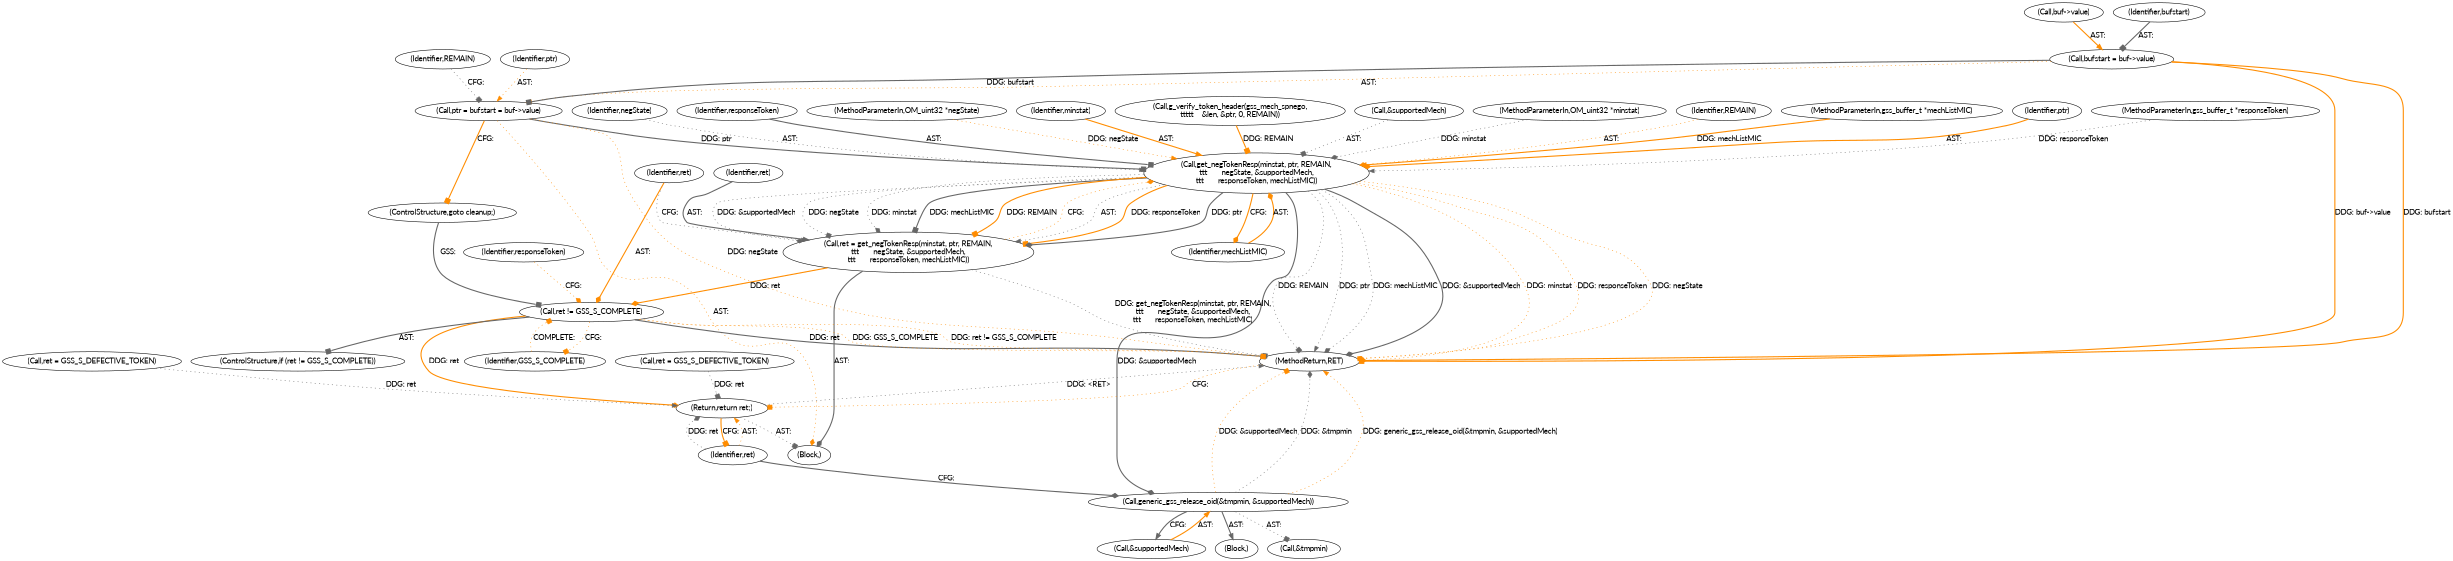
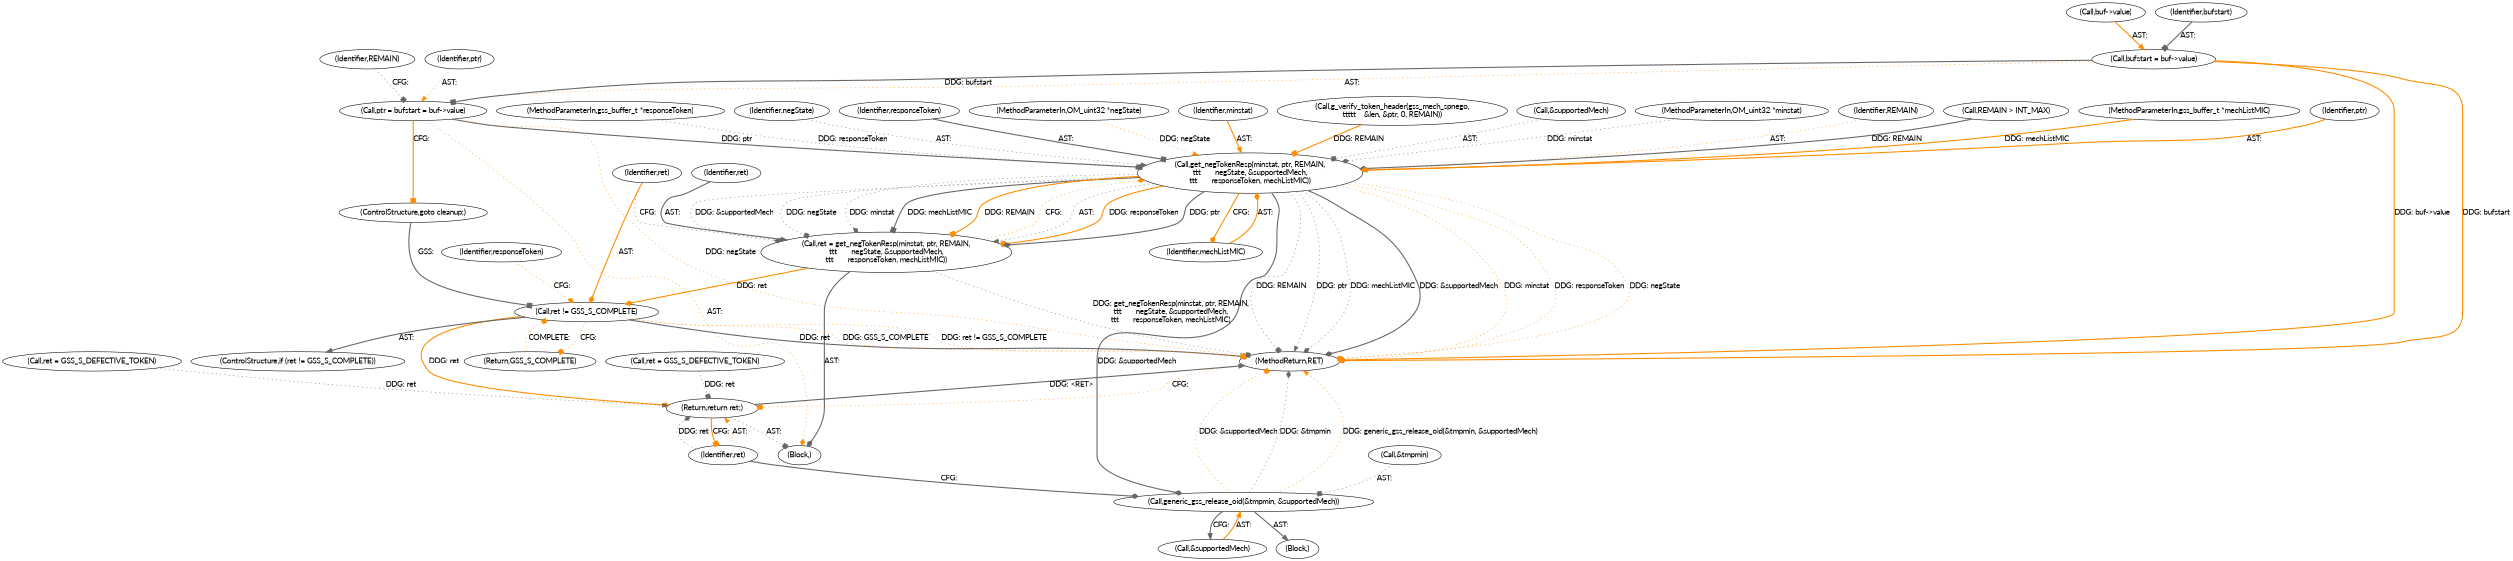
node "(Call,REMAIN > INT_MAX)": added
edge "(Call,ret != GSS_S_COMPLETE)" -> "(ControlStructure,if (ret != GSS_S_COMPLETE))": arrowhead box -> normal
node "(Identifier,GSS_S_COMPLETE)": label "(Identifier,GSS_S_COMPLETE)" -> "(Return,GSS_S_COMPLETE)"
edge "(Return,return ret;)" -> "(MethodReturn,RET)": style dotted -> bold
edge "(Call,generic_gss_release_oid(&tmpmin, &supportedMech))" -> "(Call,&tmpmin)": reversed
